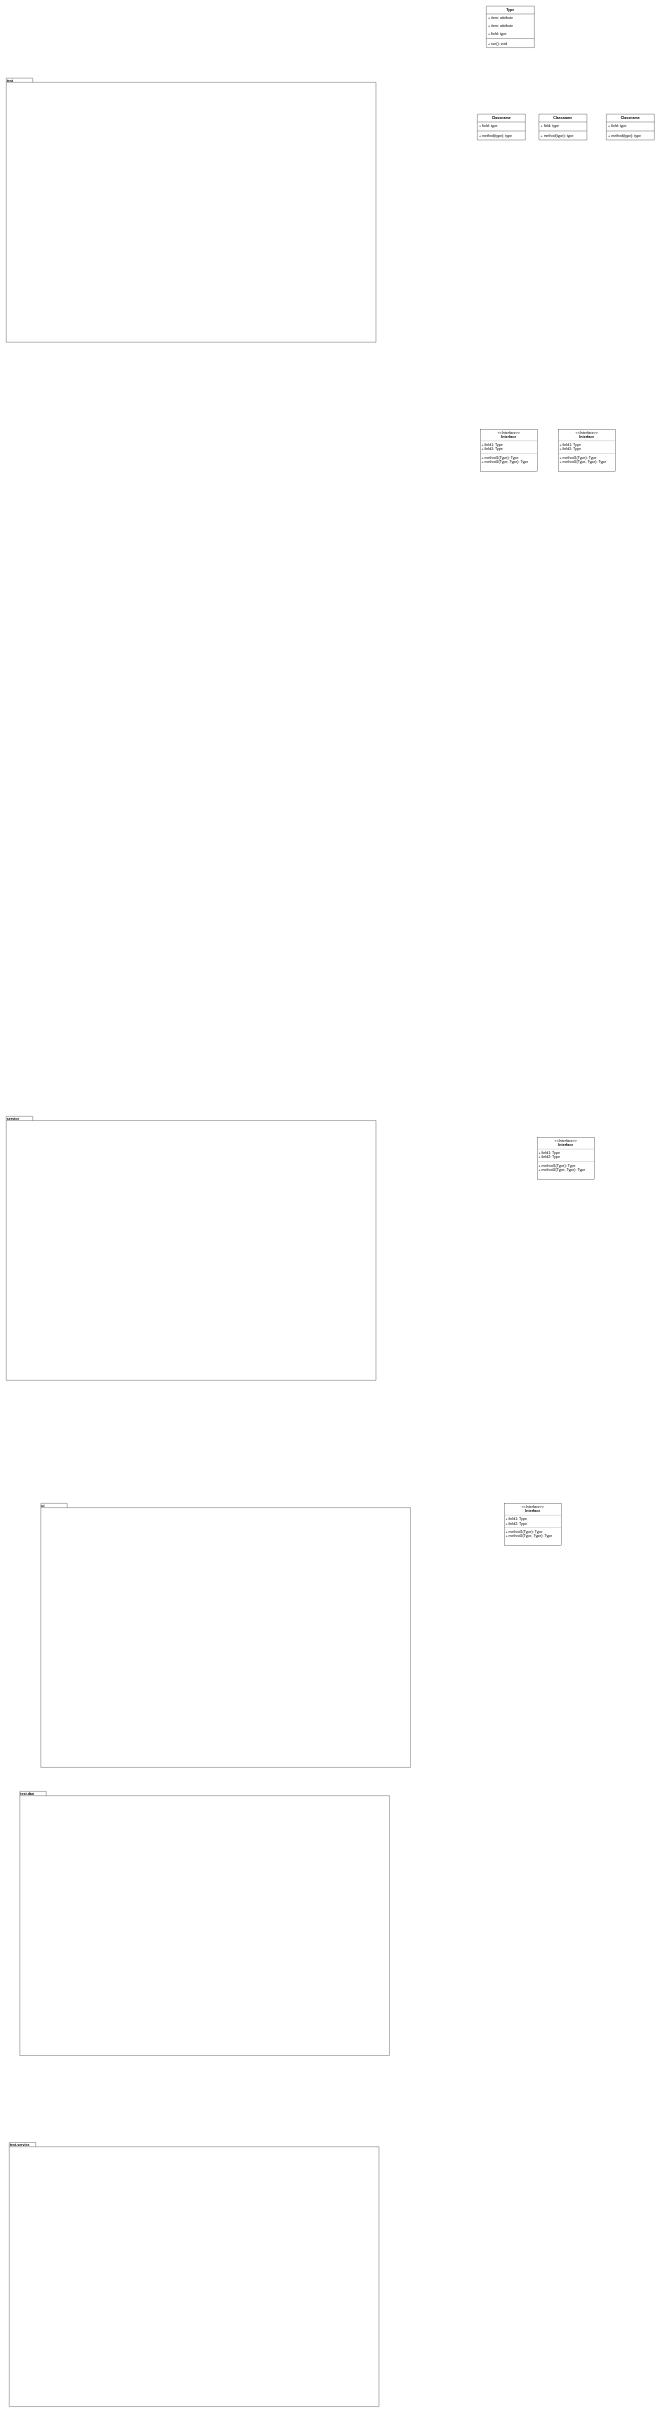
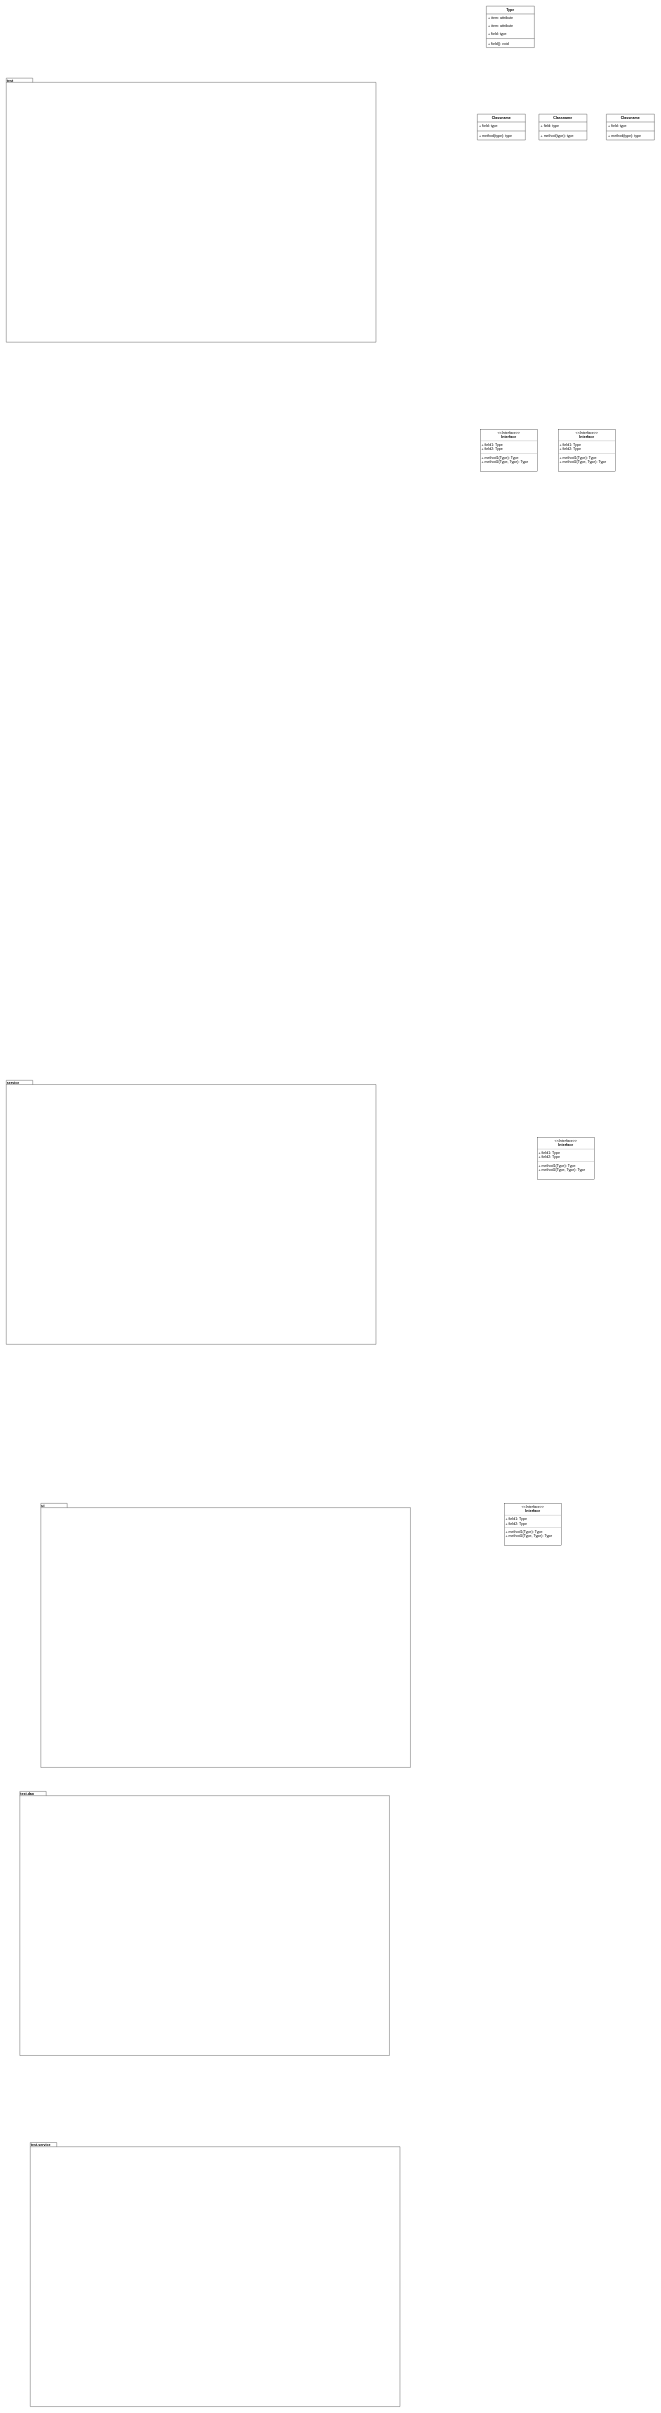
node "+ run(): void": label "+ run(): void" -> "+ field(): void"
node "service": moved (191, 1248) -> (191, 1212)
node "test.service": moved (194, 2274) -> (215, 2274)
